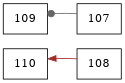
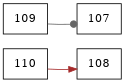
edge "107" -> "109": reversed
edge "108" -> "110": reversed
